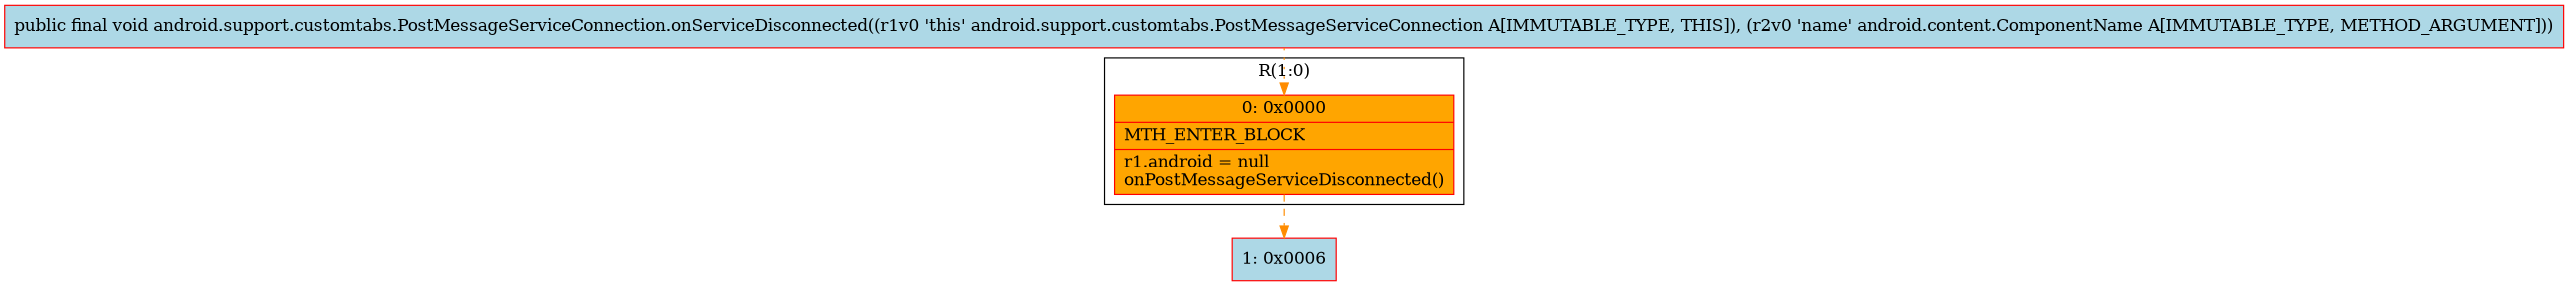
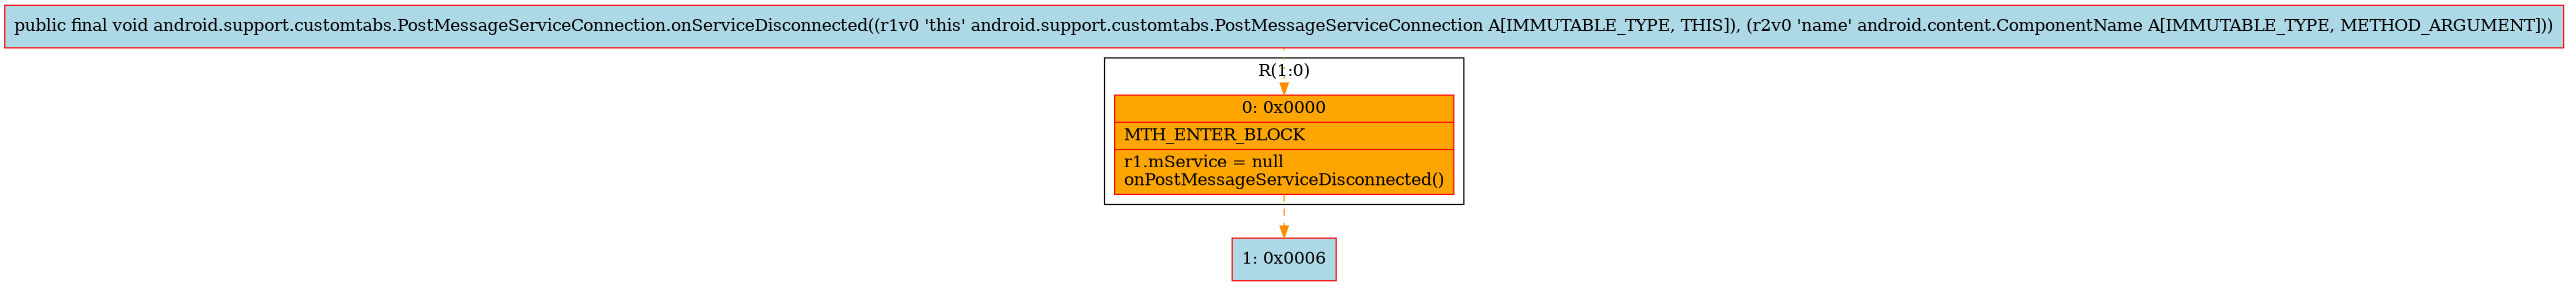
node "0: 0x0000": text "r1.android = null" -> "r1.mService = null"
